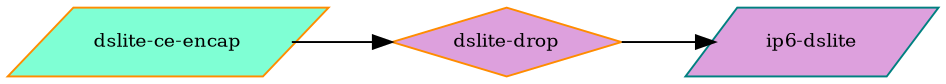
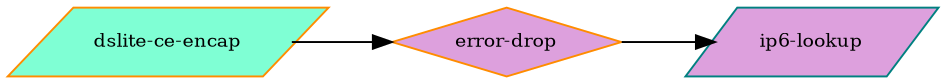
node "dslite-drop": label "dslite-drop" -> "error-drop"
node "ip6-dslite": label "ip6-dslite" -> "ip6-lookup"
